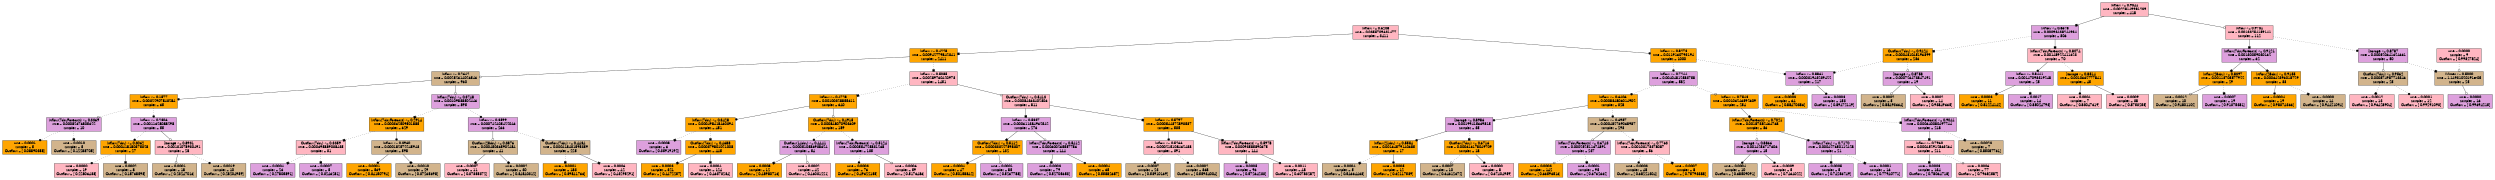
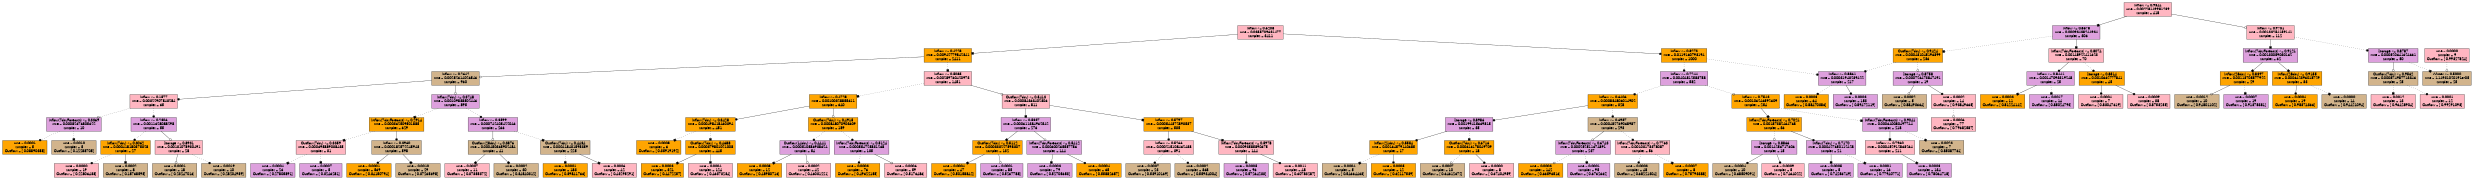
node "Inflow <= 0.1577 mse = 0.00322907543284 samples = 65": fillcolor orange -> lightpink
node "mse = 0.0000 samples = 16 Outflow = [ 0.99694215]": removed
node "mse = 0.0008 samples = 6 Outflow = [ 0.35919192]": fillcolor plum -> orange
edge "Inflow <= 0.7960 mse = 0.000452912863264 samples = 211" -> "mse = 0.0006 samples = 77 Outflow = [ 0.79682587]": now "mse = 0.0002 samples = 14 Outflow = [ 0.93849665]" -> "mse = 0.0006 samples = 77 Outflow = [ 0.79682587]"
